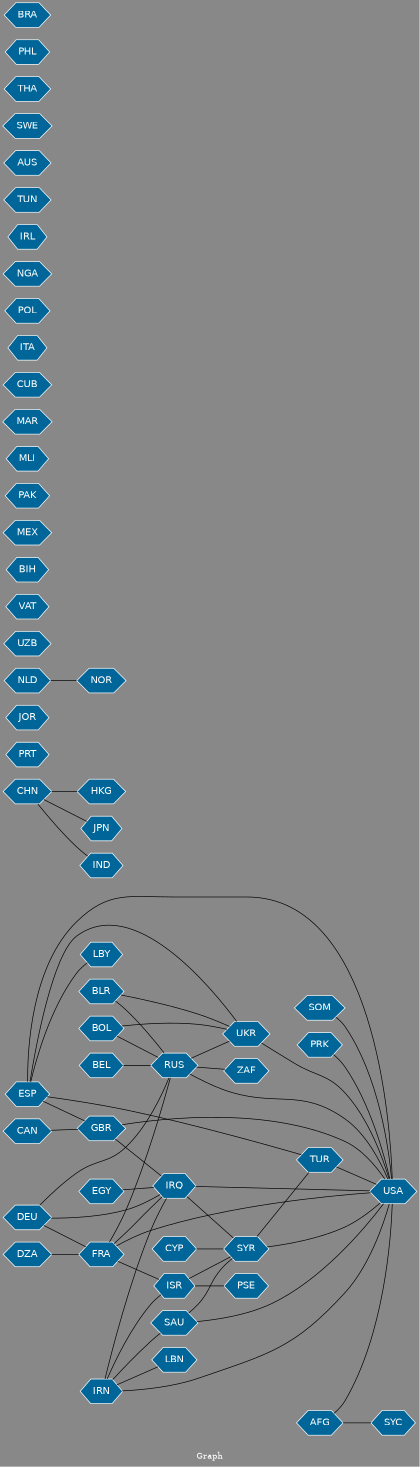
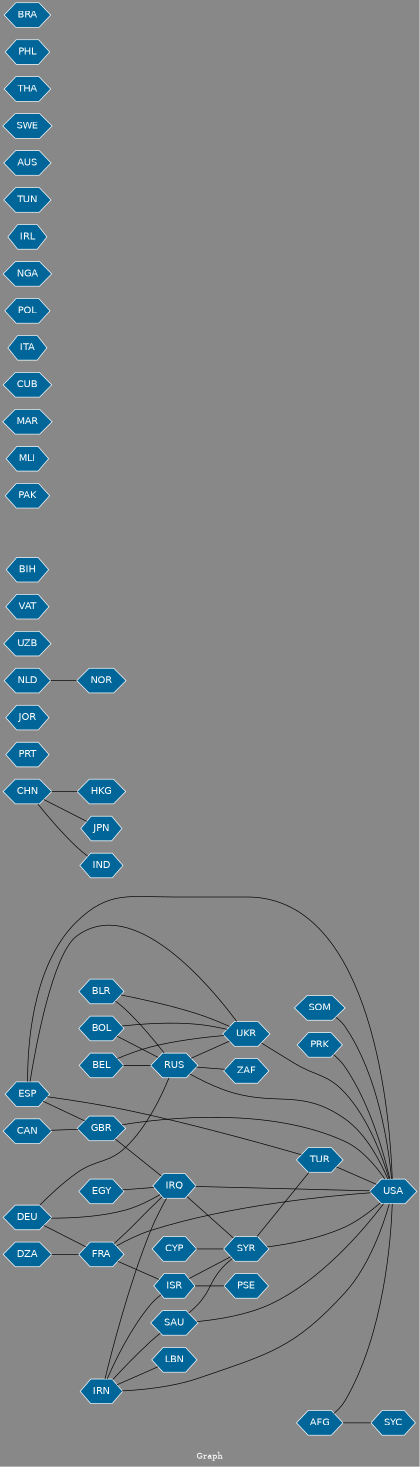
node "MEX": removed
node "LBY": removed
edge "UKR" -- "BEL": added
edge "RUS" -- "FRA": removed
